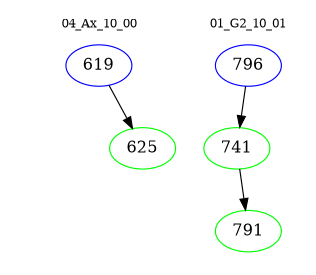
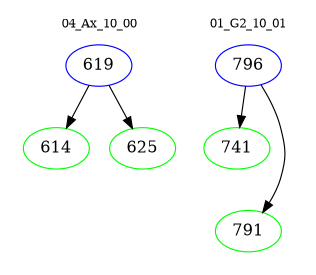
node "614": added
edge "741" -> "791": now "796" -> "791"
